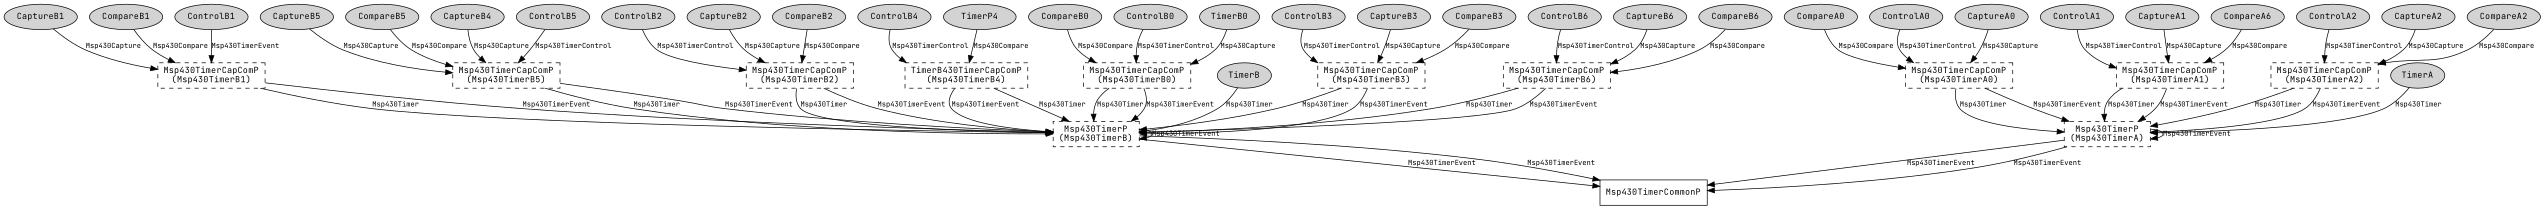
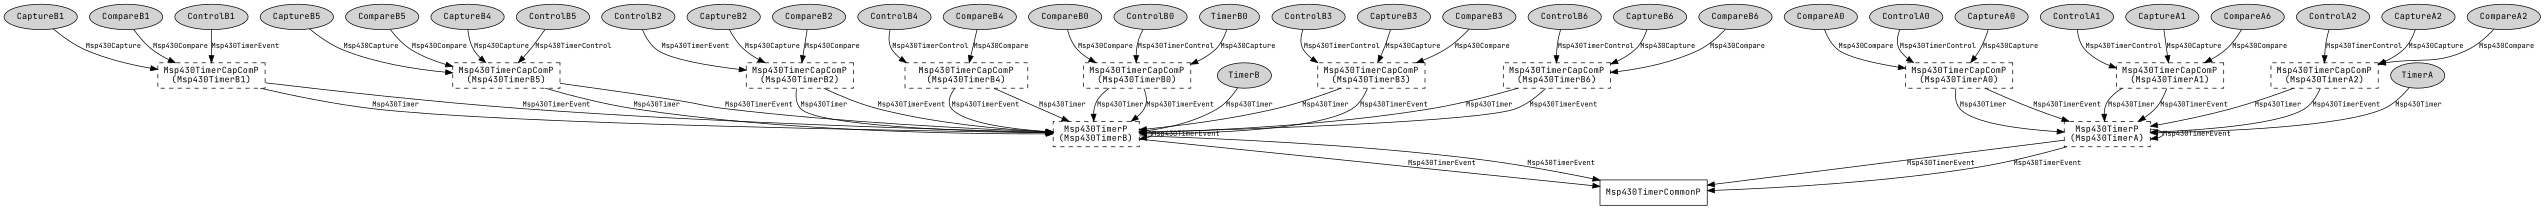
node "TimerP4": label "TimerP4" -> "CompareB4"
edge "ControlB2" -> "Msp430TimerCapComP (Msp430TimerB2)": label "Msp430TimerControl" -> "Msp430TimerEvent"
node "TimerB430TimerCapComP (Msp430TimerB4)": label "TimerB430TimerCapComP (Msp430TimerB4)" -> "Msp430TimerCapComP (Msp430TimerB4)"
